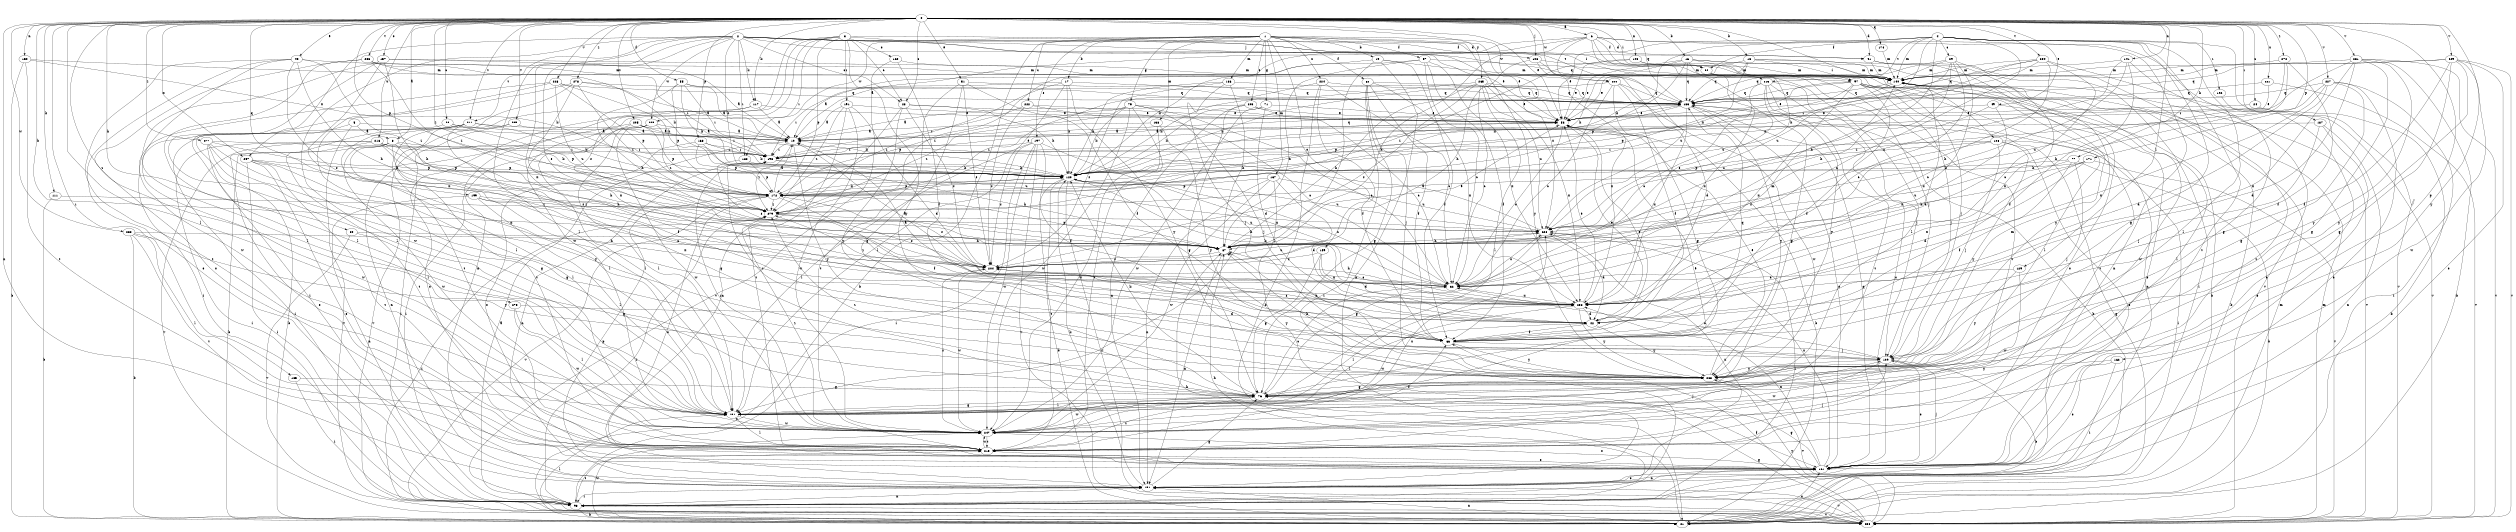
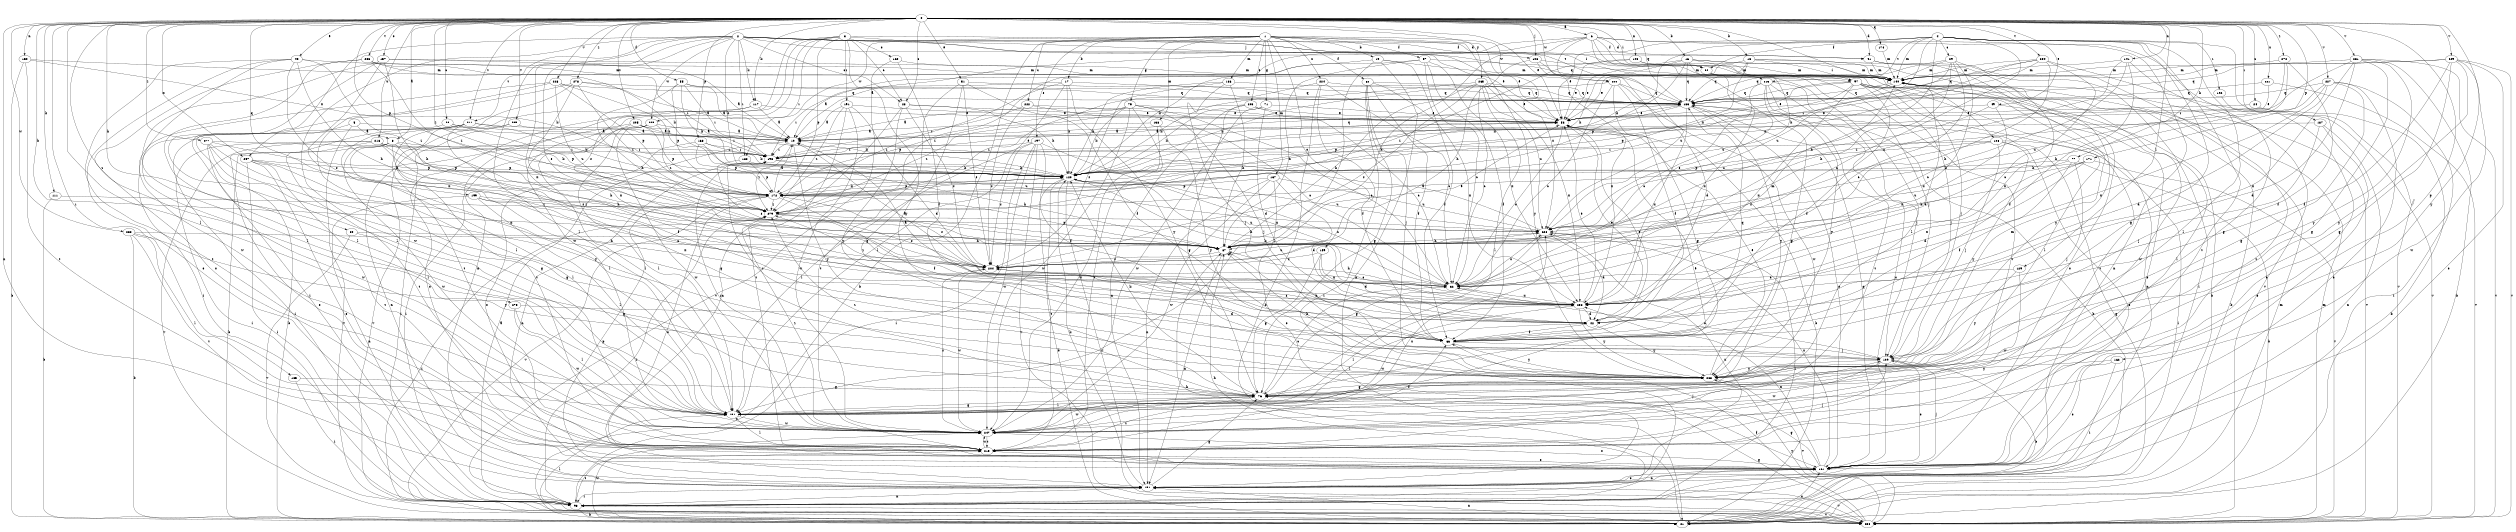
edge "137" -> "161": label "y" -> "o"
